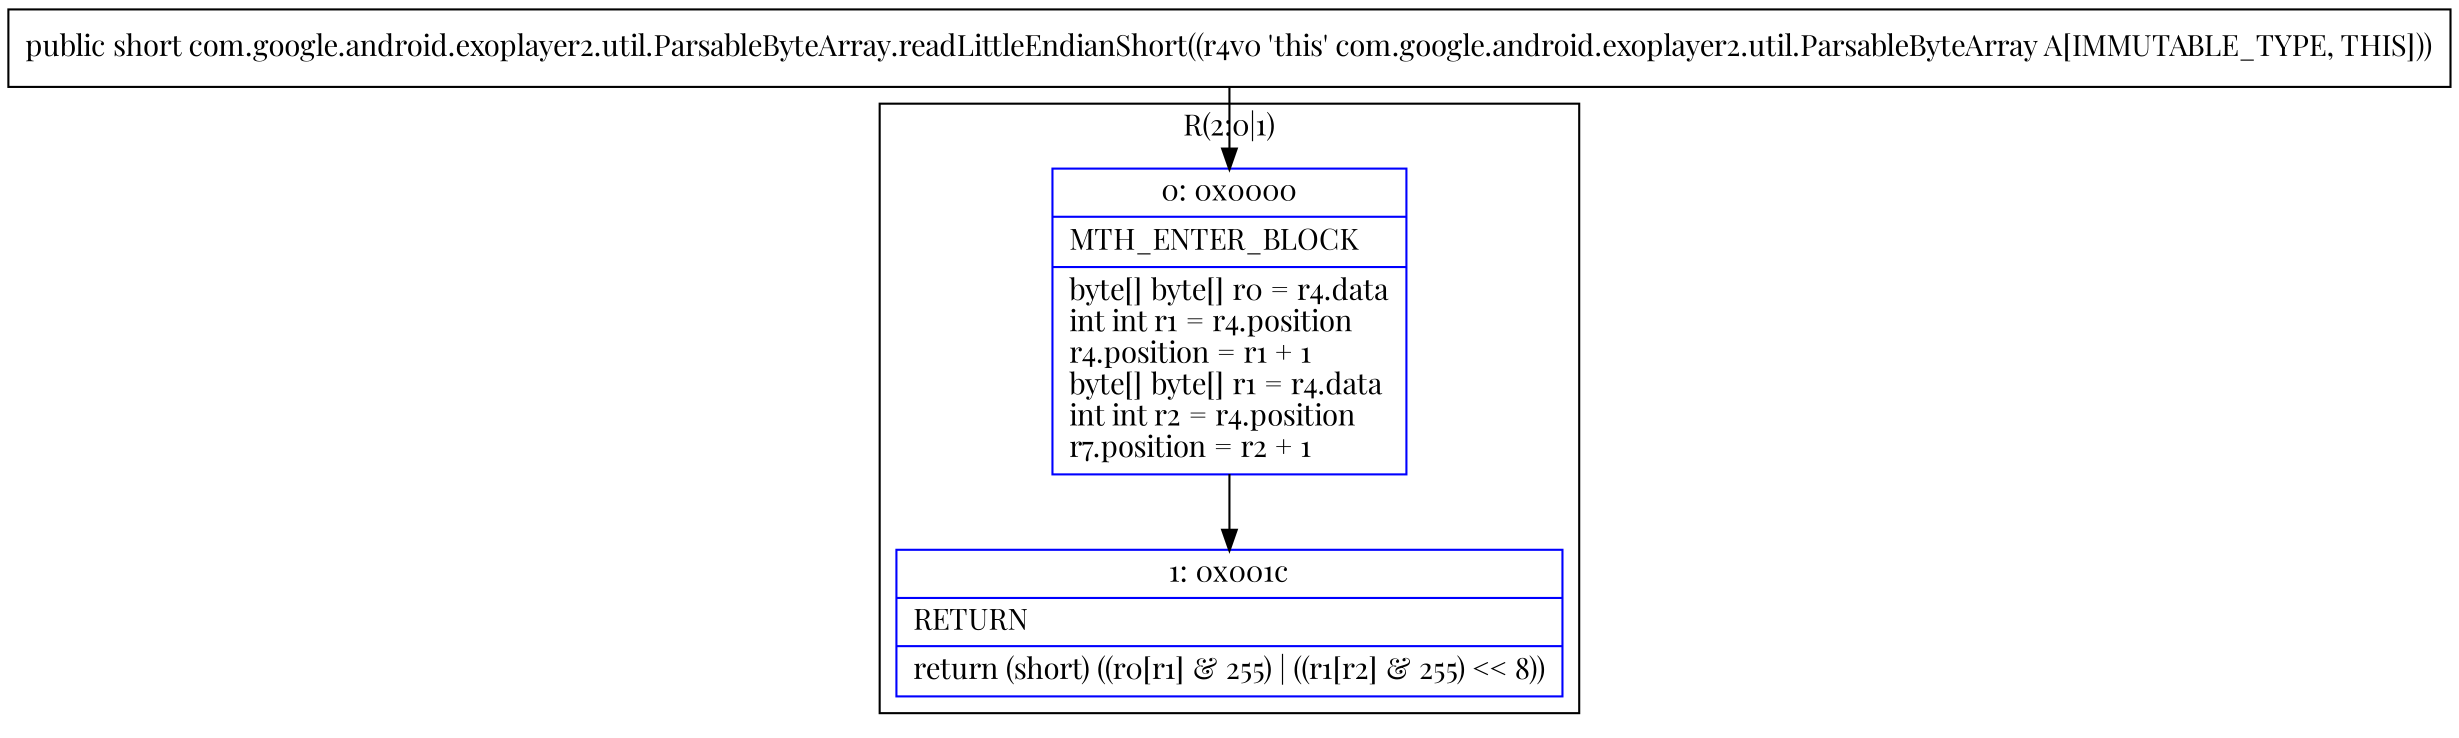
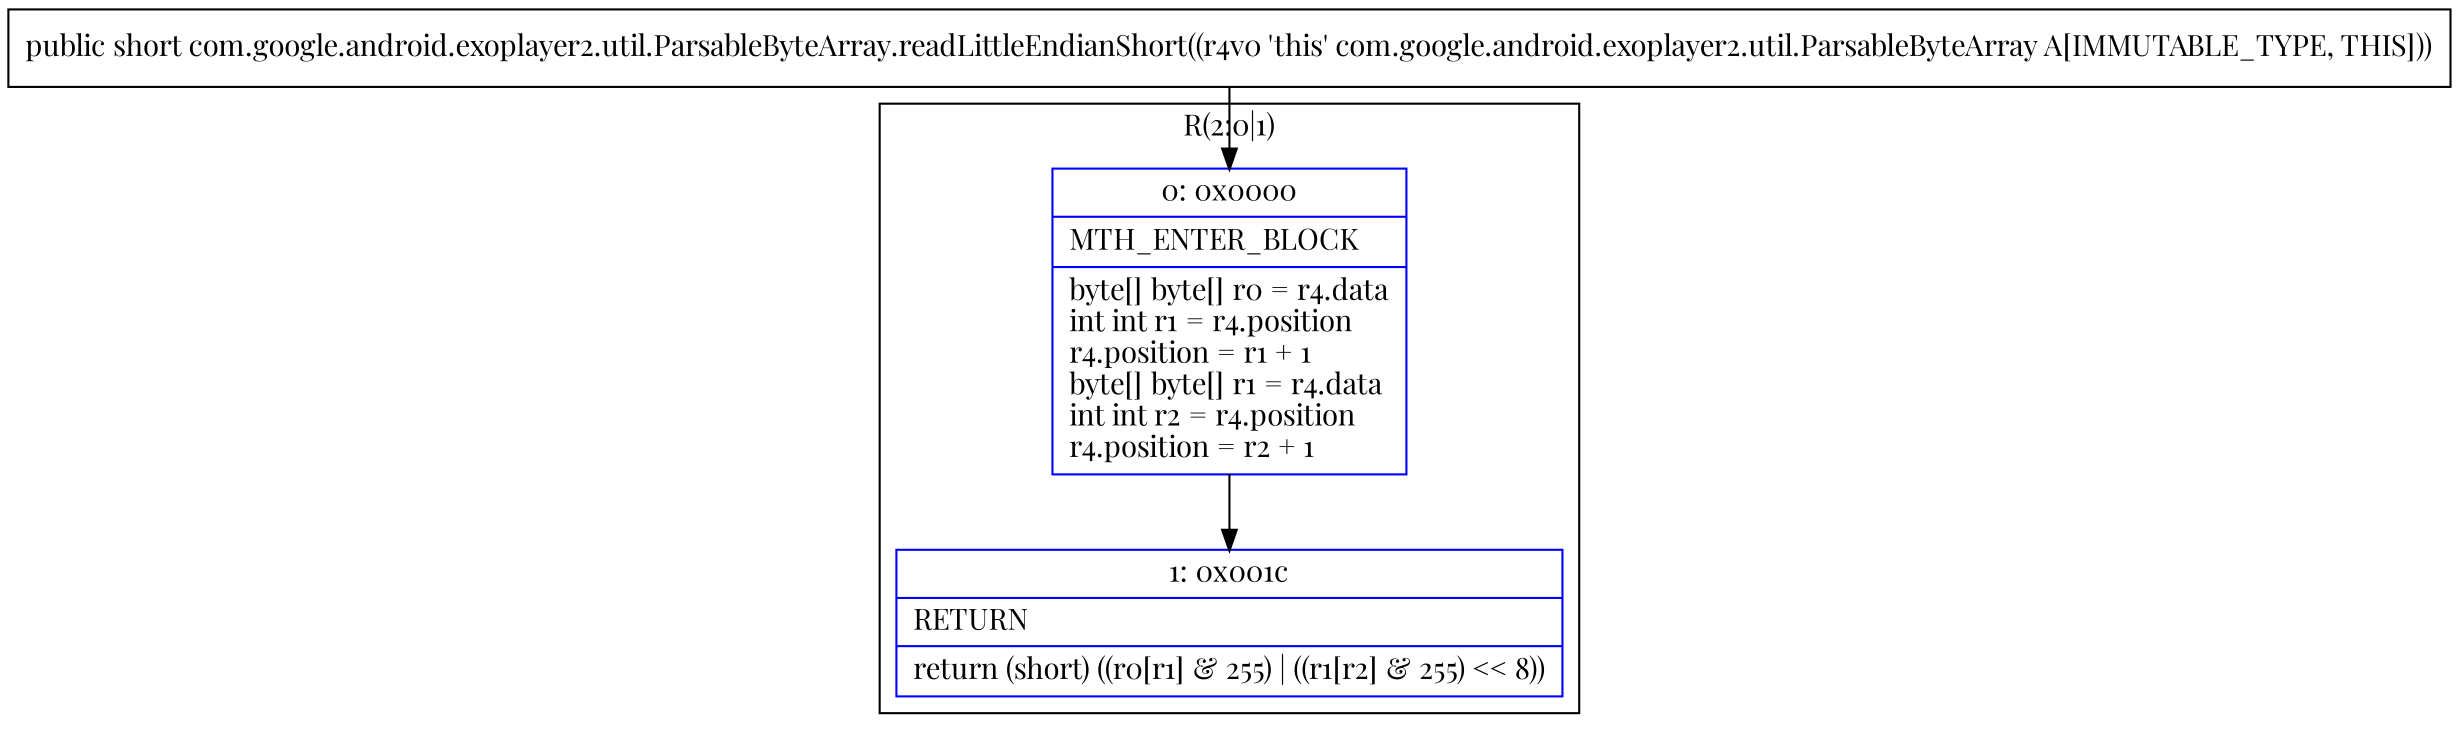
node "0: 0x0000": text "r7.position = r2 + 1" -> "r4.position = r2 + 1"
